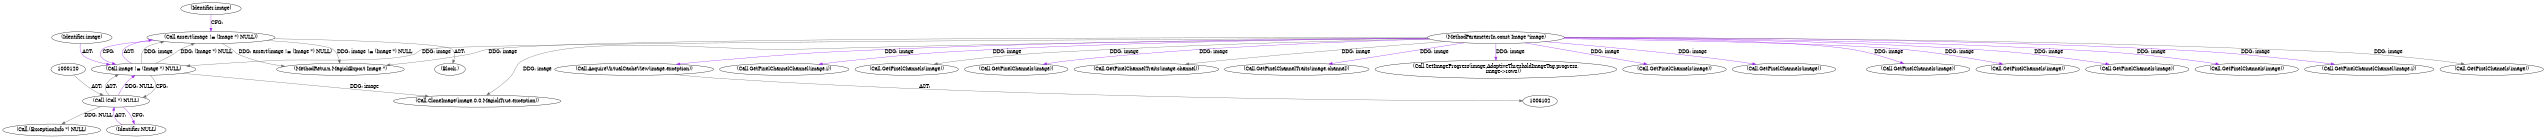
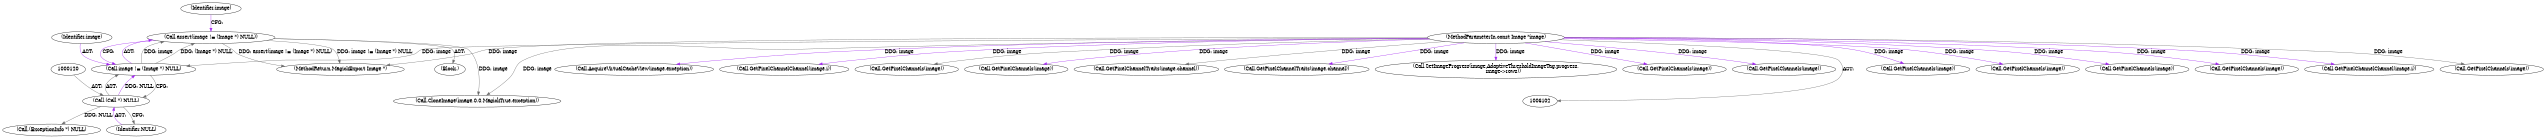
edge "(Call,image != (Image *) NULL)" -> "(Call,CloneImage(image,0,0,MagickTrue,exception))": now "(Call,assert(image != (Image *) NULL))" -> "(Call,CloneImage(image,0,0,MagickTrue,exception))"
edge "(Call,AcquireVirtualCacheView(image,exception))" -> "1006102": now "(MethodParameterIn,const Image *image)" -> "1006102"
edge "(Call,(Call *) NULL)" -> "(Identifier,NULL)": color purple -> gray40
